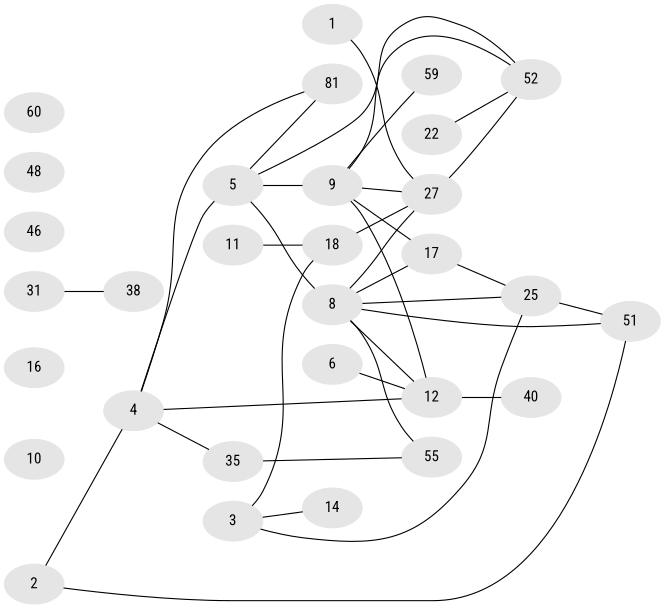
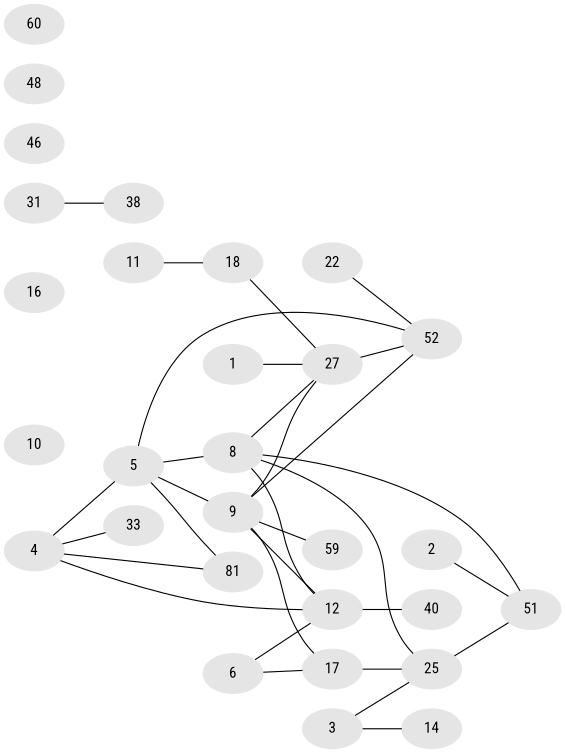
edge "17" -- "8": now "17" -- "6"
edge "18" -- "3": removed
node "55": removed
node "35": label "35" -> "33"
edge "4" -- "2": removed
